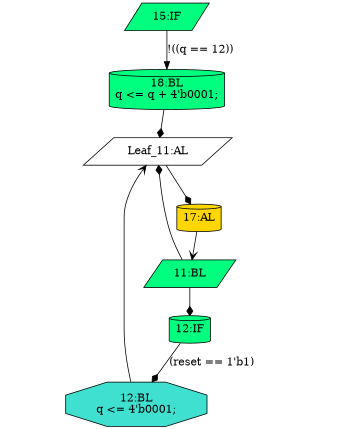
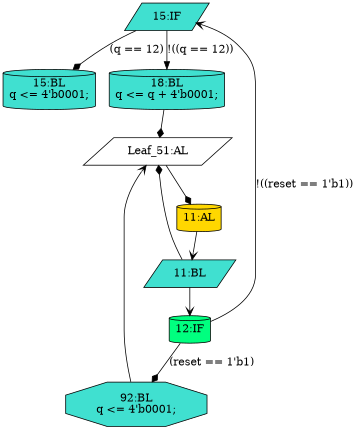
node "15:IF": fillcolor springgreen -> turquoise
node "15:BL q <= 4'b0001;": added
node "18:BL q <= q + 4'b0001;": fillcolor springgreen -> turquoise
node "Leaf_11:AL": label "Leaf_11:AL" -> "Leaf_51:AL"
edge "12:IF" -> "15:IF": added, label "!((reset == 1'b1))"
node "17:AL": label "17:AL" -> "11:AL"
node "11:BL": fillcolor springgreen -> turquoise
edge "11:BL" -> "12:IF": arrowhead diamond -> vee
node "12:BL q <= 4'b0001;": label "12:BL q <= 4'b0001;" -> "92:BL q <= 4'b0001;"
